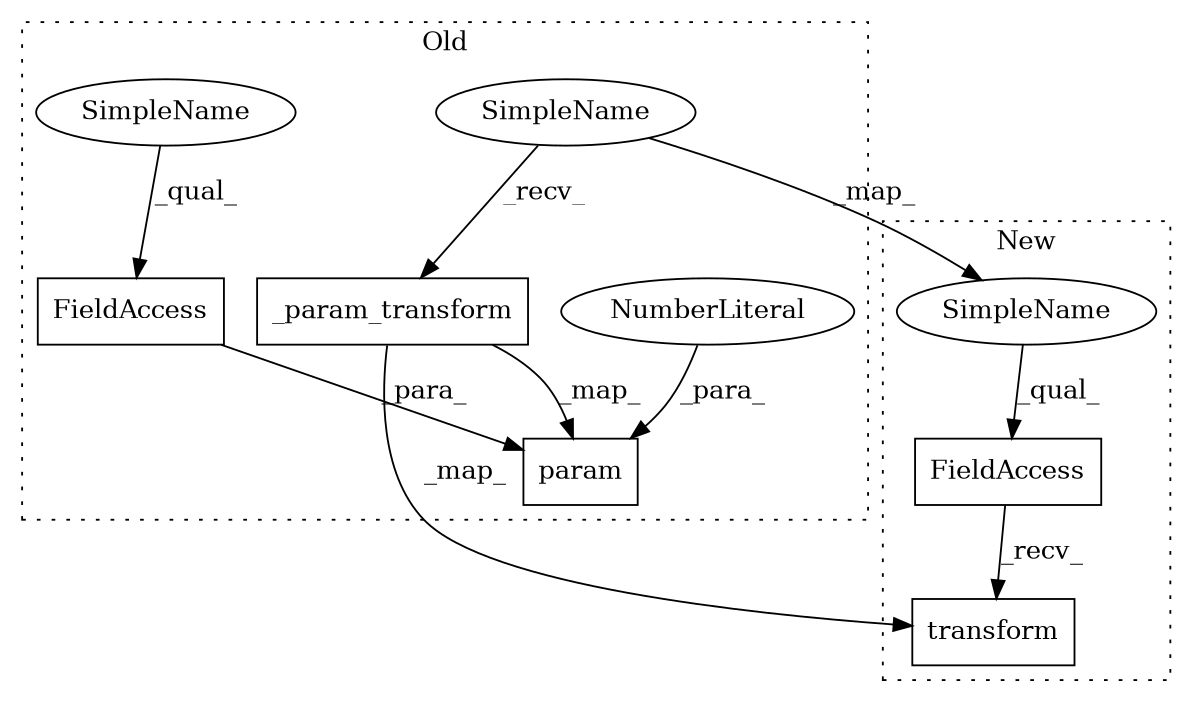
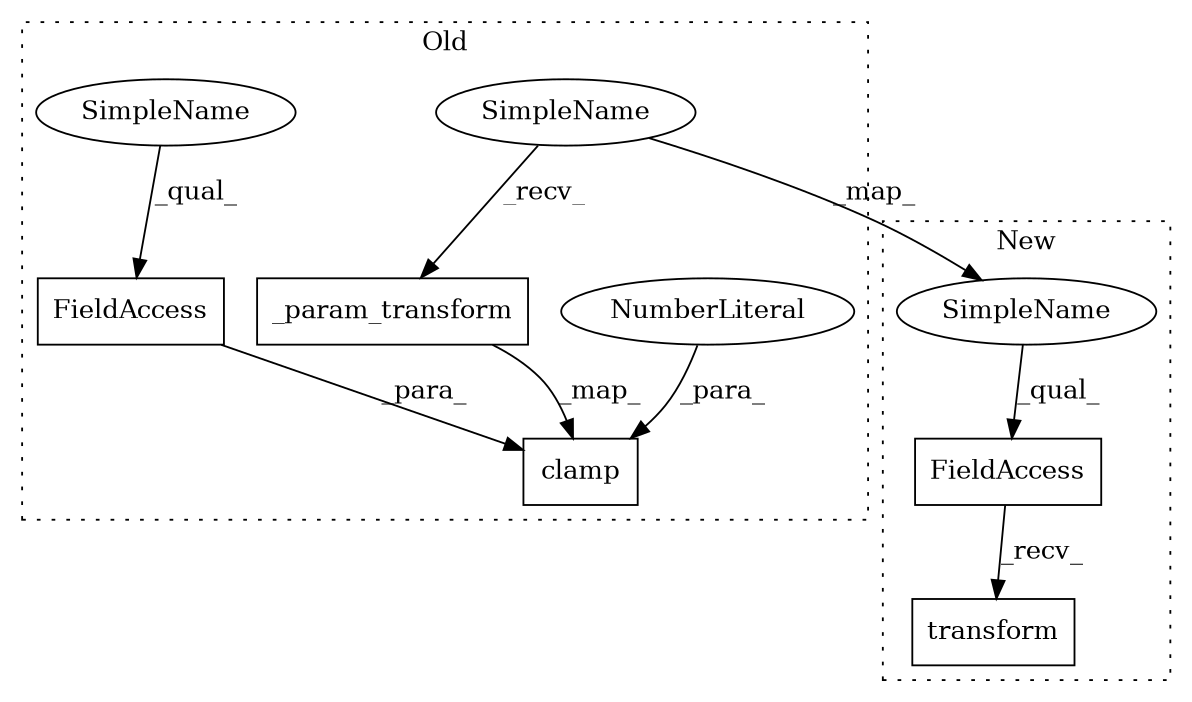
node "param": label "param" -> "clamp"
edge "_param_transform" -> "transform": removed, label "_map_"
